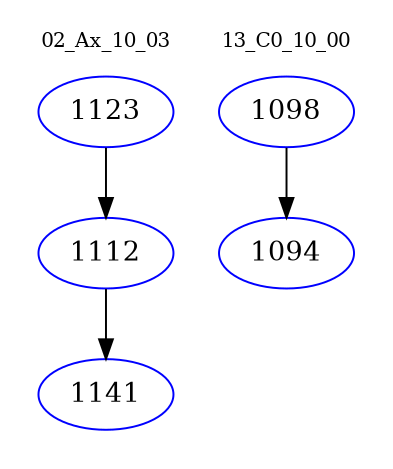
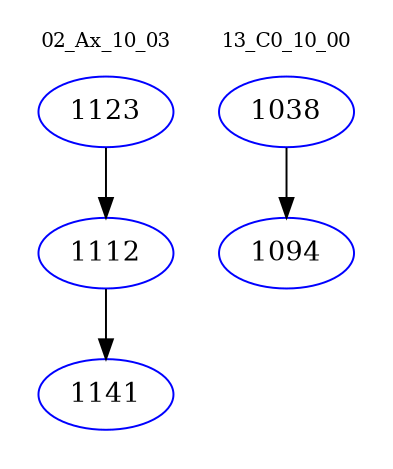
node "1098": label "1098" -> "1038"
